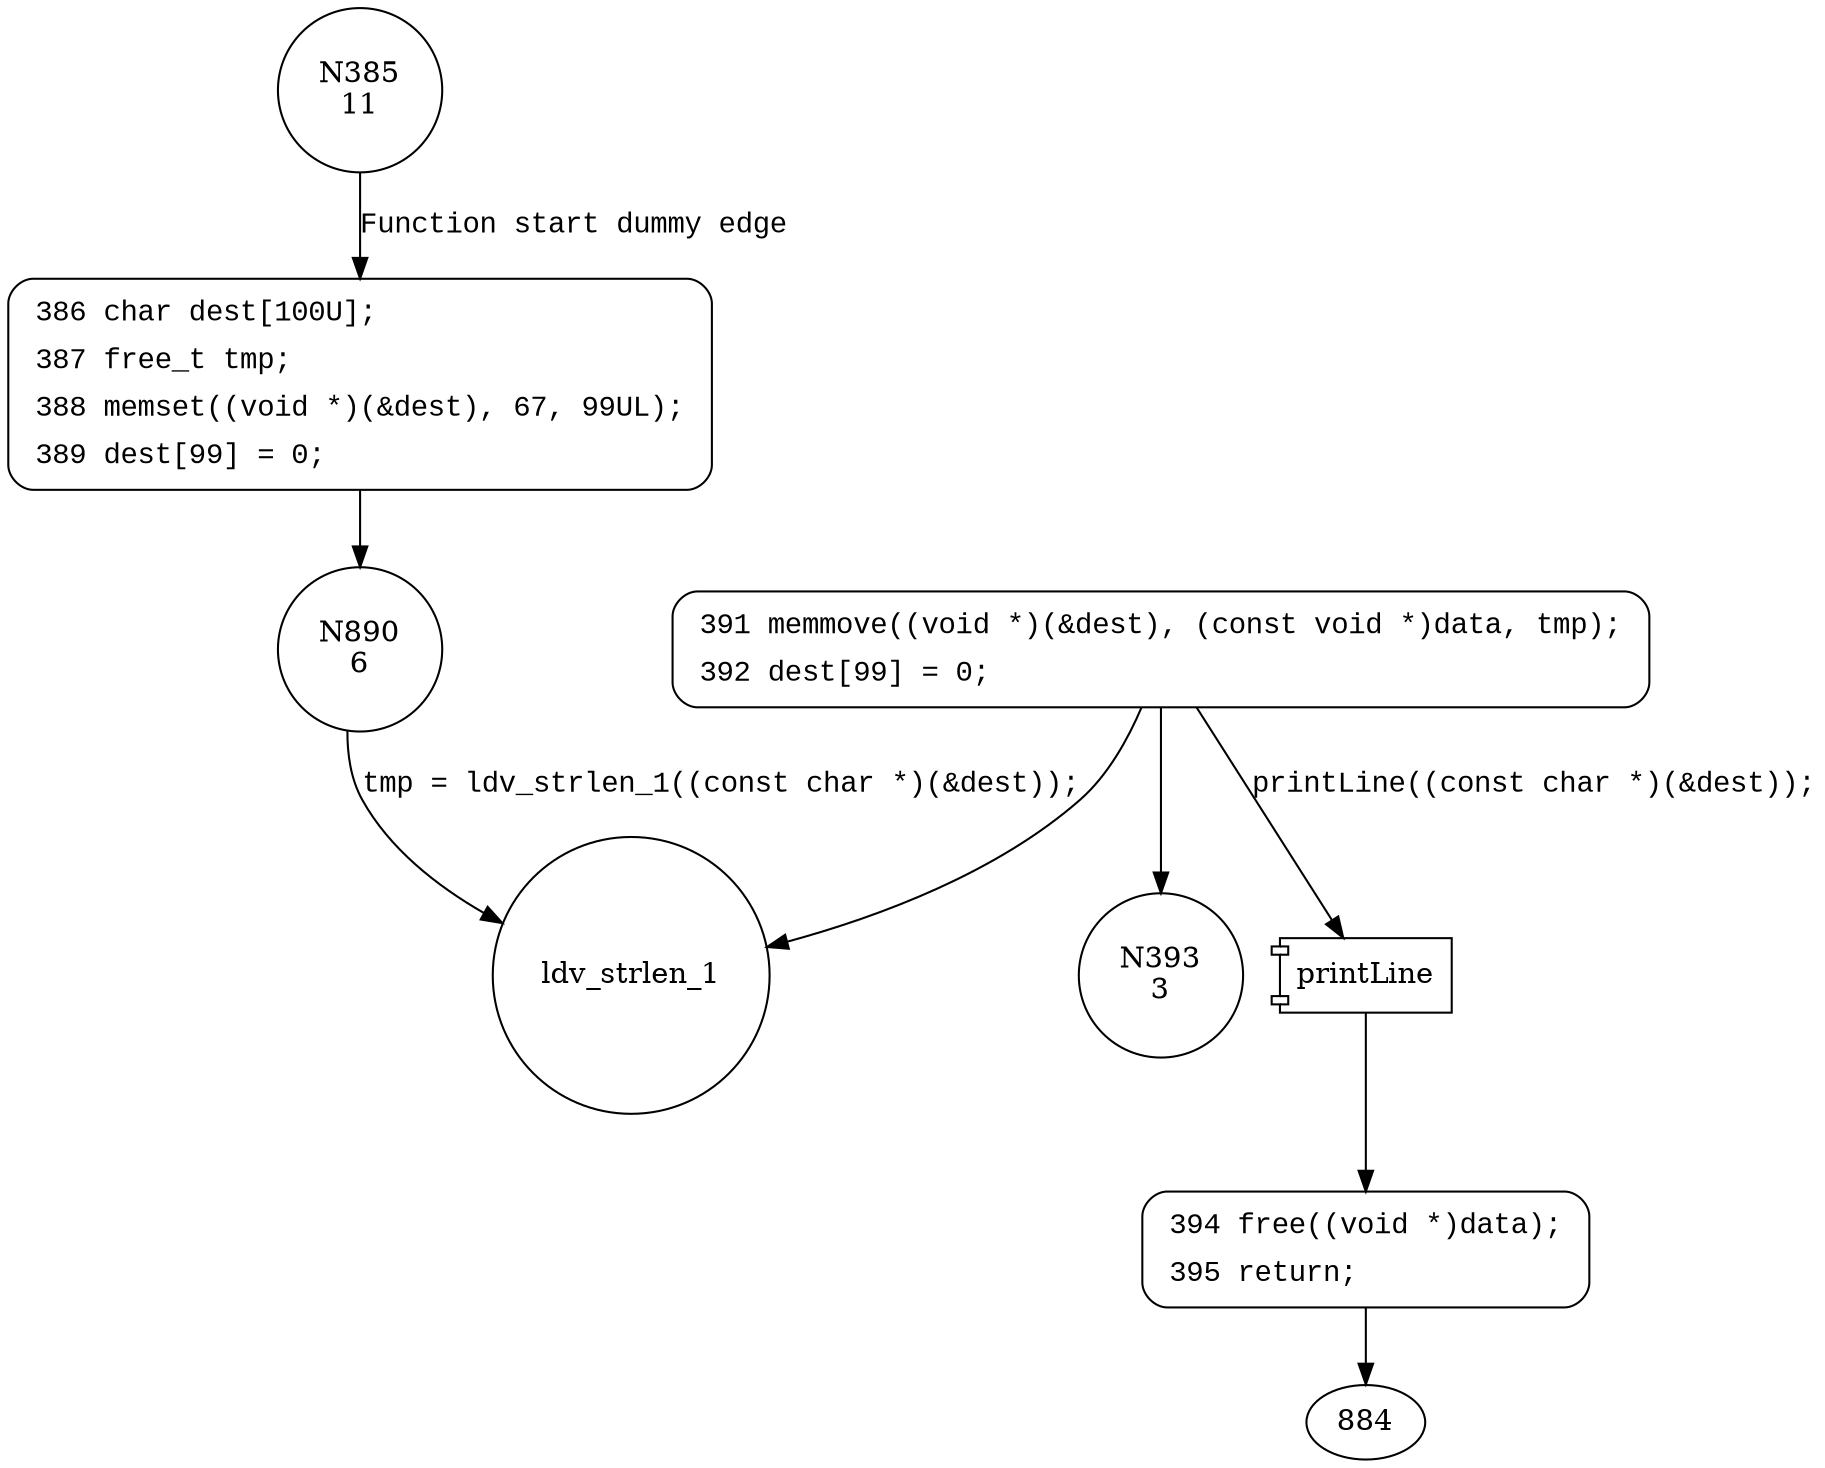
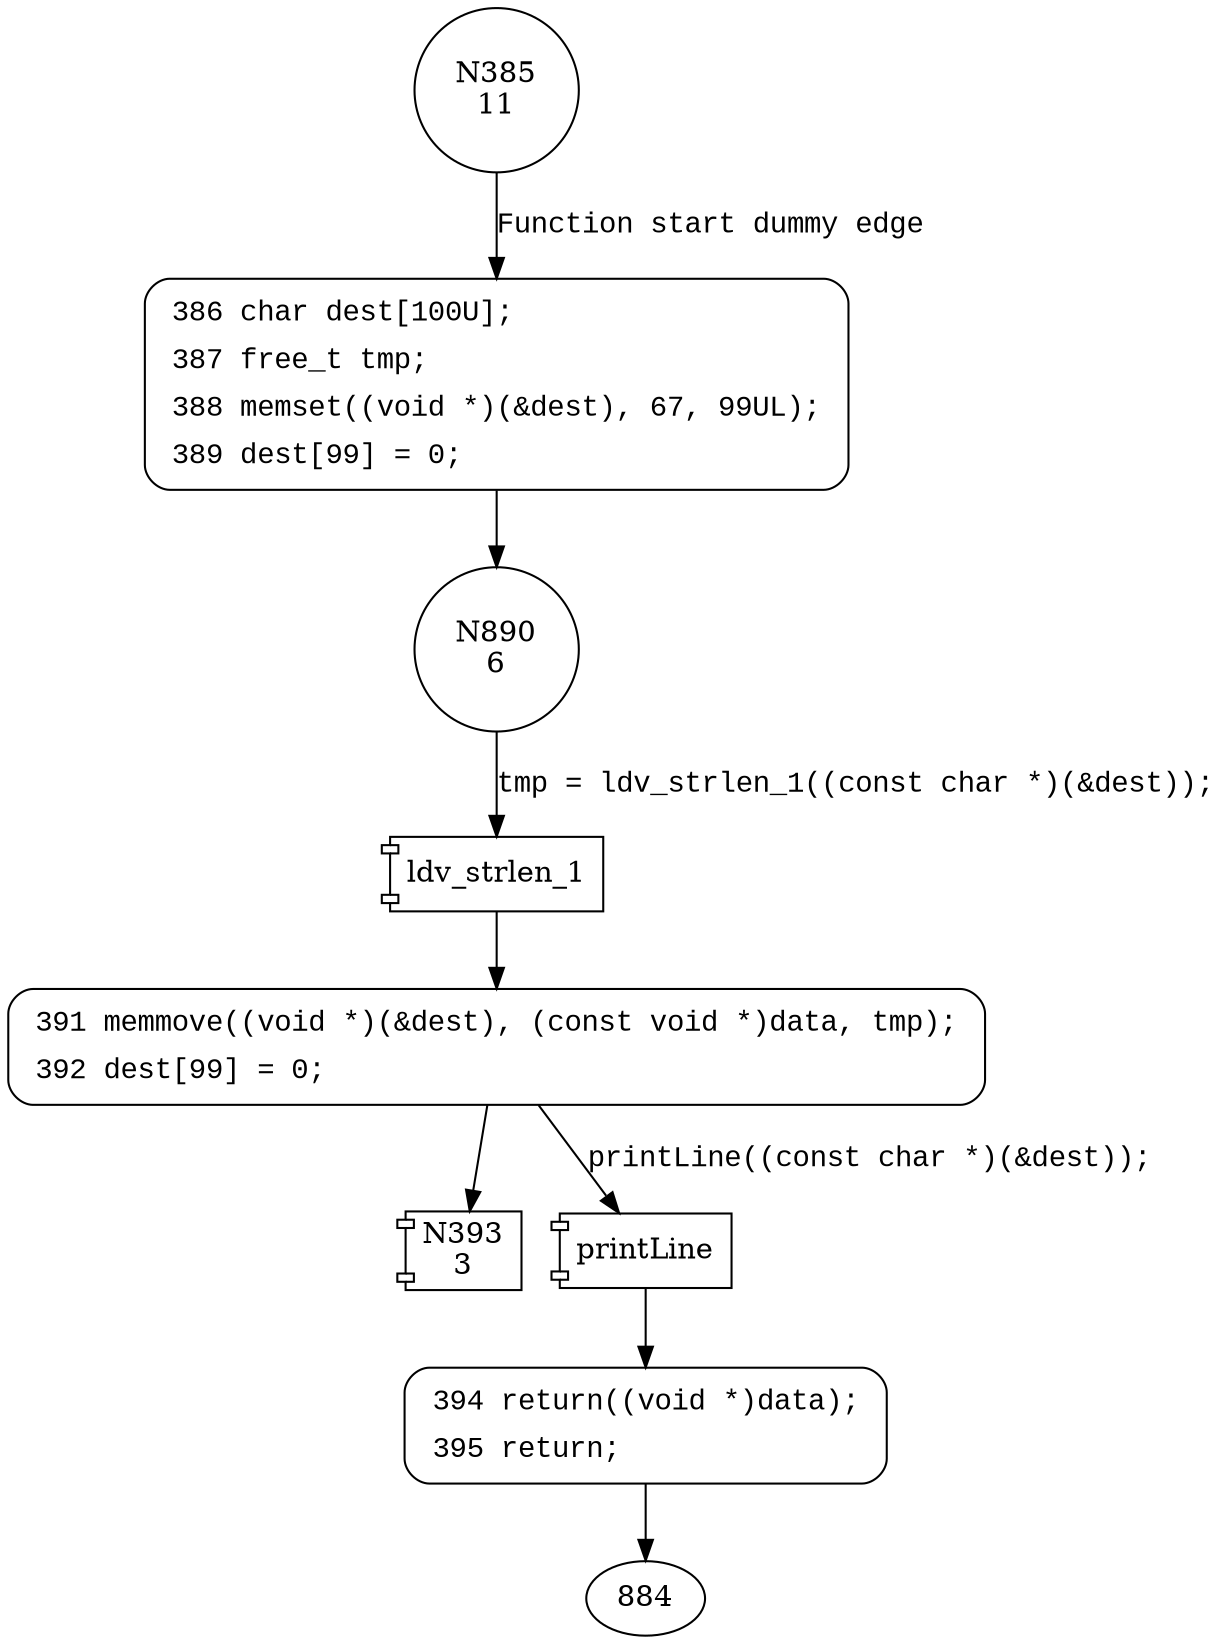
edge "391" -> "ldv_strlen_1": reversed
node "ldv_strlen_1": shape circle -> component
node "N393 3": shape circle -> component
node "394": text "free((void *)data);" -> "return((void *)data);"
